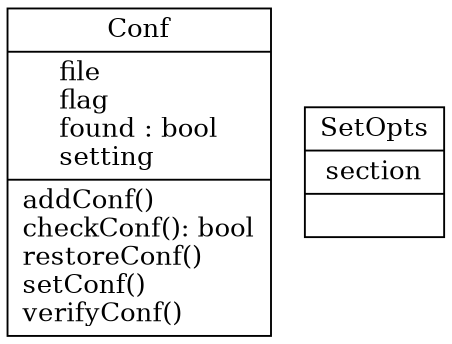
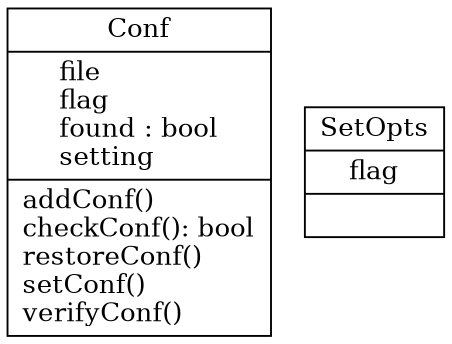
node "SetOpts": text "section" -> "flag"
